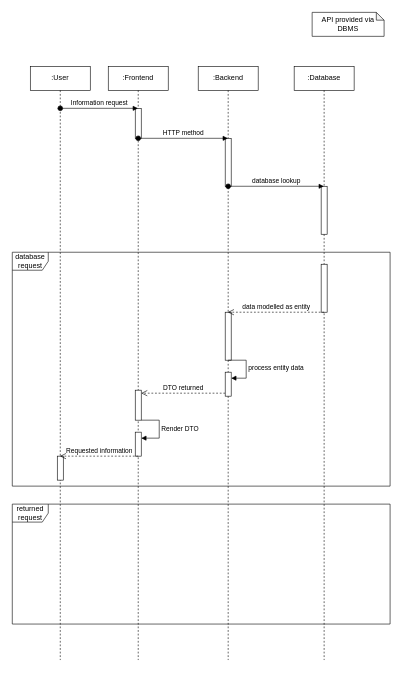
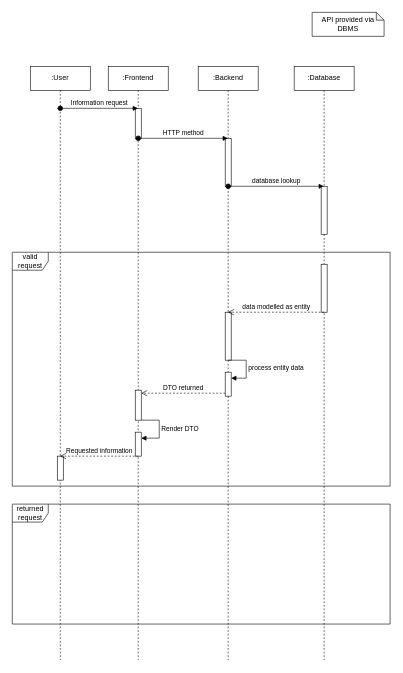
node "database request": label "database request" -> "valid request"
